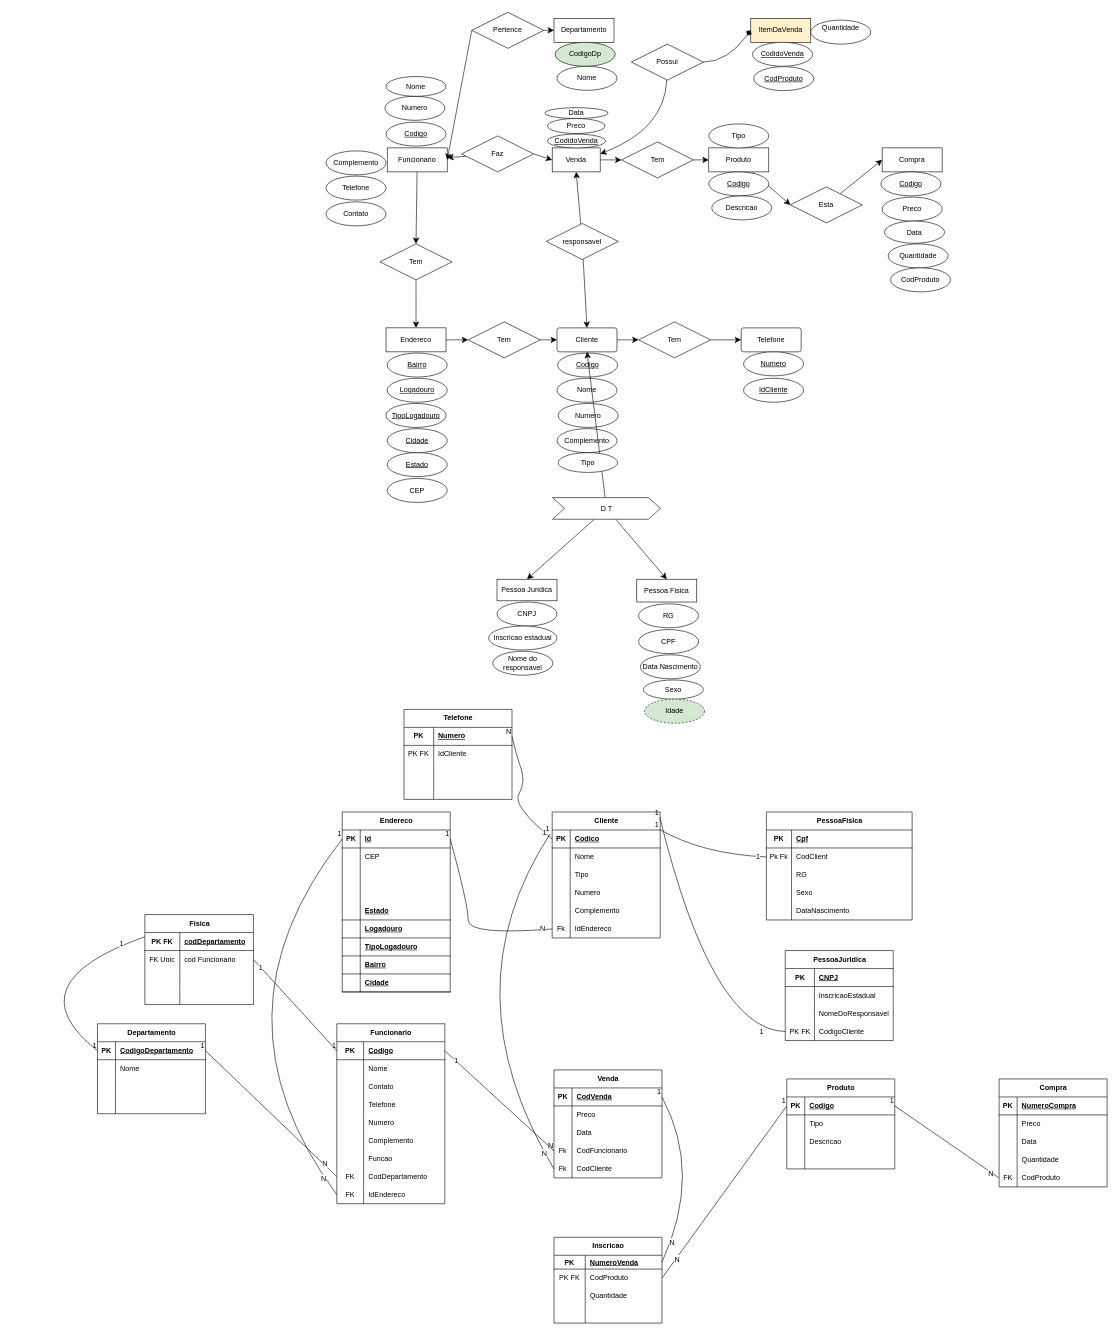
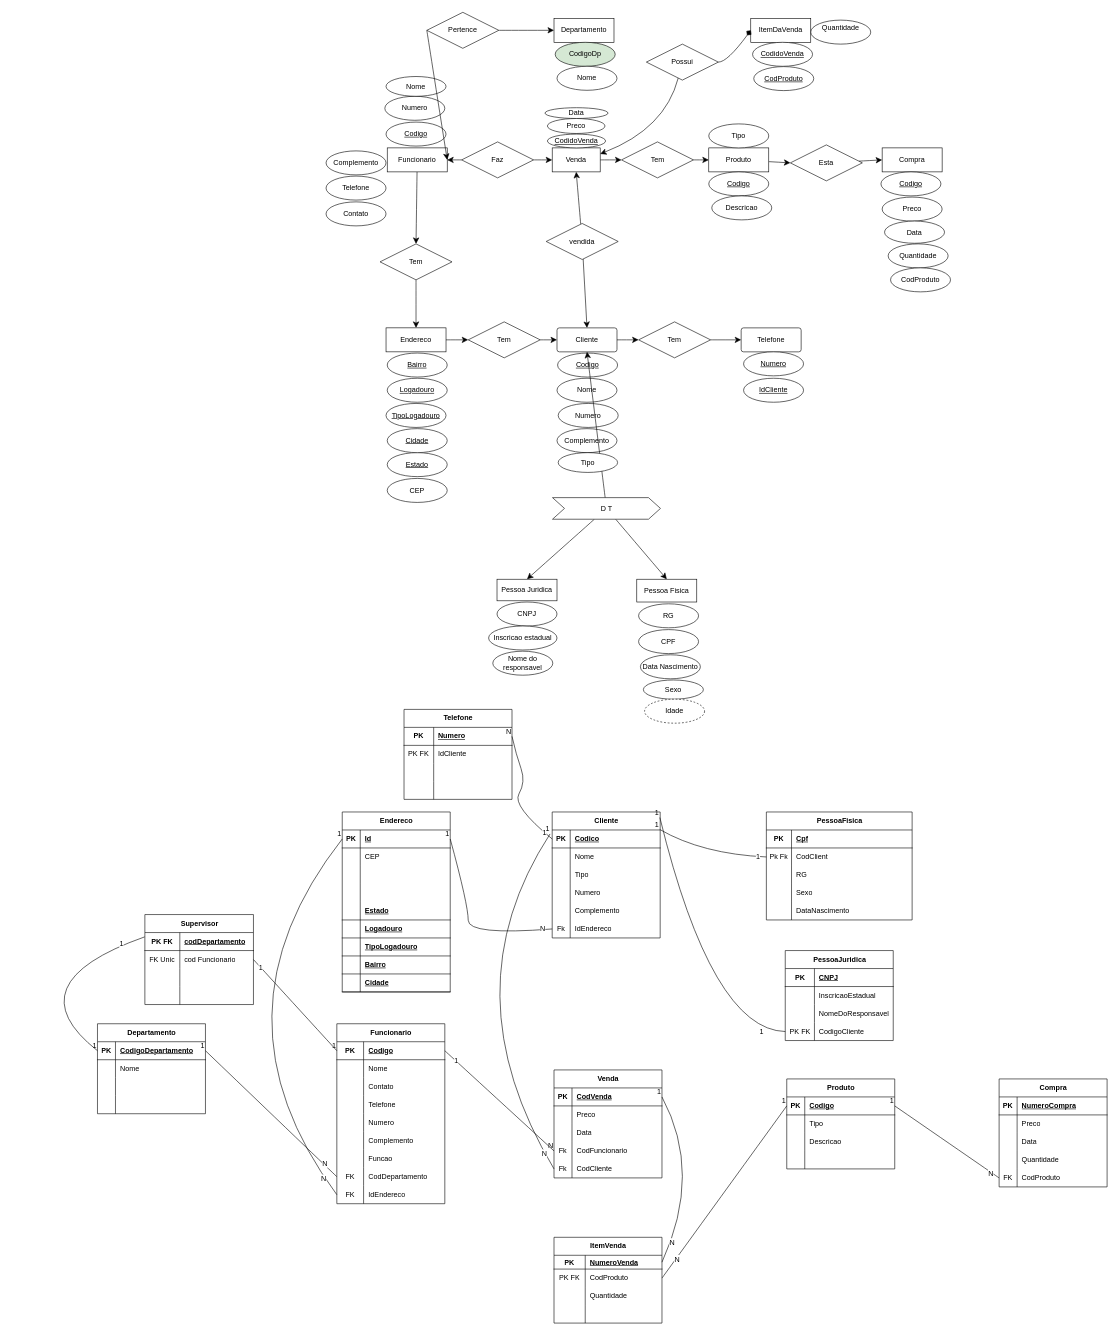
node "Pertence": moved (508, 30) -> (463, 30)
node "ItemDaVenda": fillcolor #fff2cc -> #ffffff
node "Possui": moved (668, 62) -> (683, 62)
node "Faz": moved (498, 154) -> (498, 160)
node "Esta": moved (827, 205) -> (827, 163)
node "responsavel": label "responsavel" -> "vendida"
node "Idade": fillcolor #d5e8d4 -> #ffffff
node "Fisica": label "Fisica" -> "Supervisor"
node "Inscricao": label "Inscricao" -> "ItemVenda"
